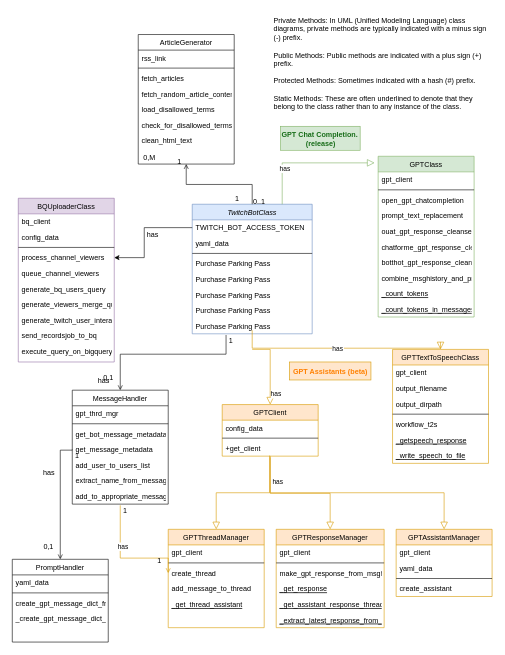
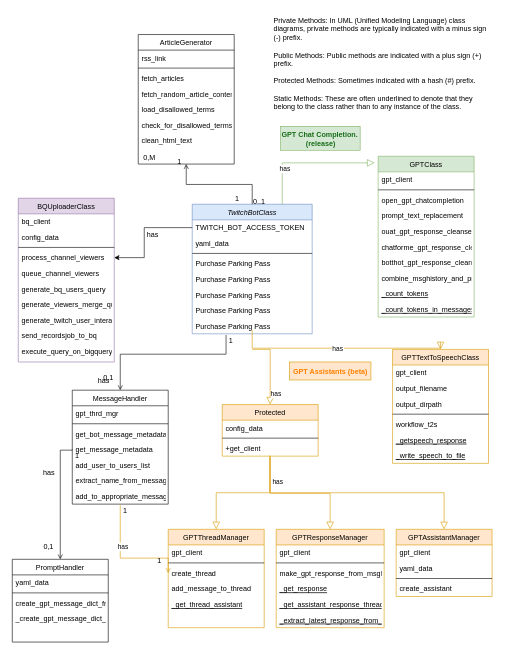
node "GPTClient": label "GPTClient" -> "Protected"
